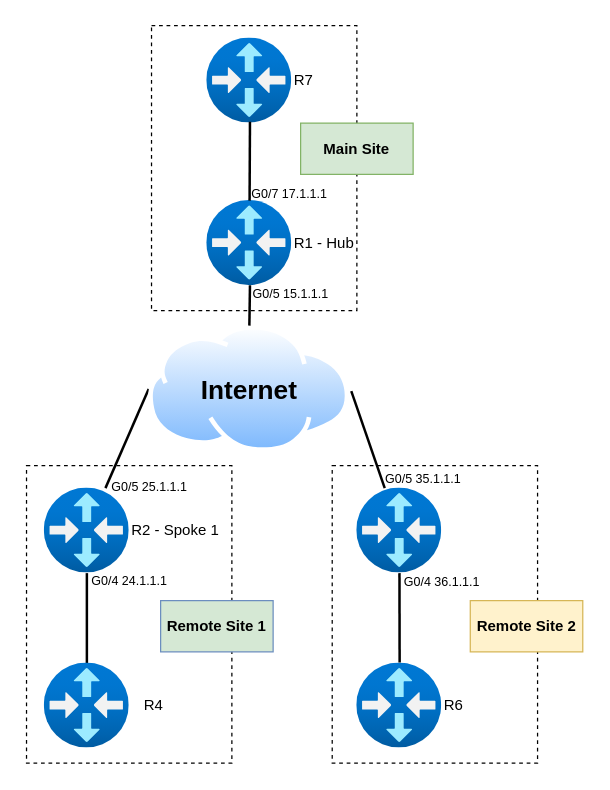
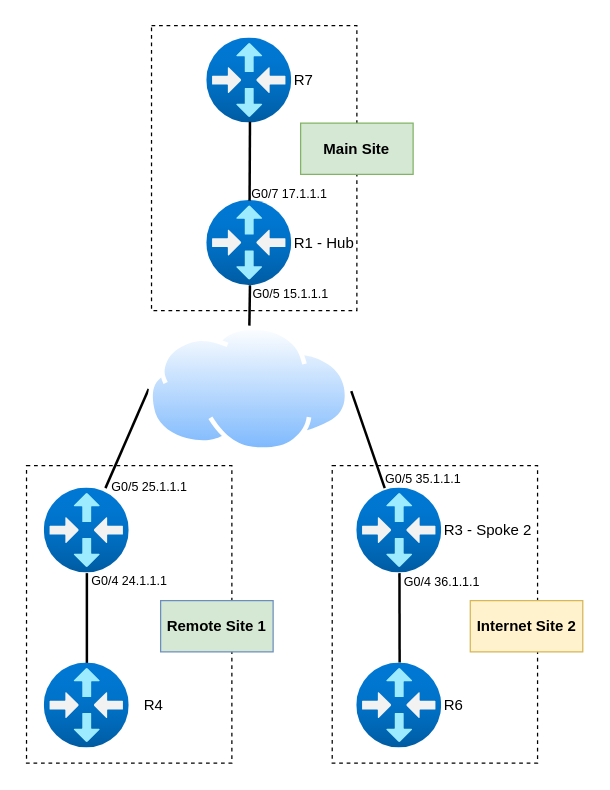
node "Internet": removed
node "R2 - Spoke 1": removed
node "R3 - Spoke 2": added
node "Remote Site 2": label "Remote Site 2" -> "Internet Site 2"
